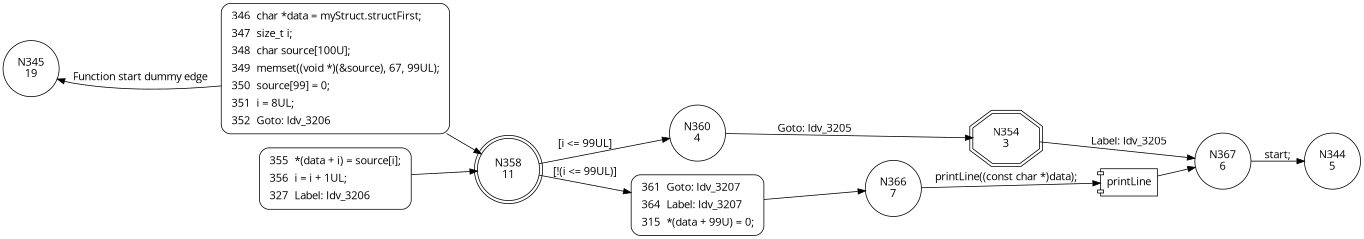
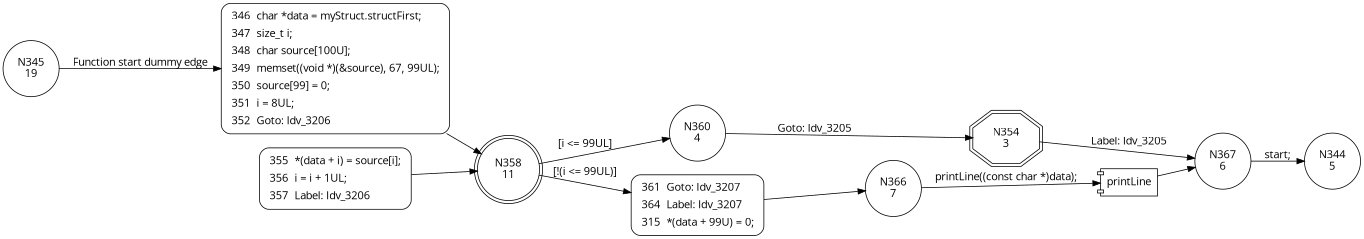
edge "346" -> "N345 19": reversed
node "355": text "327" -> "357"
